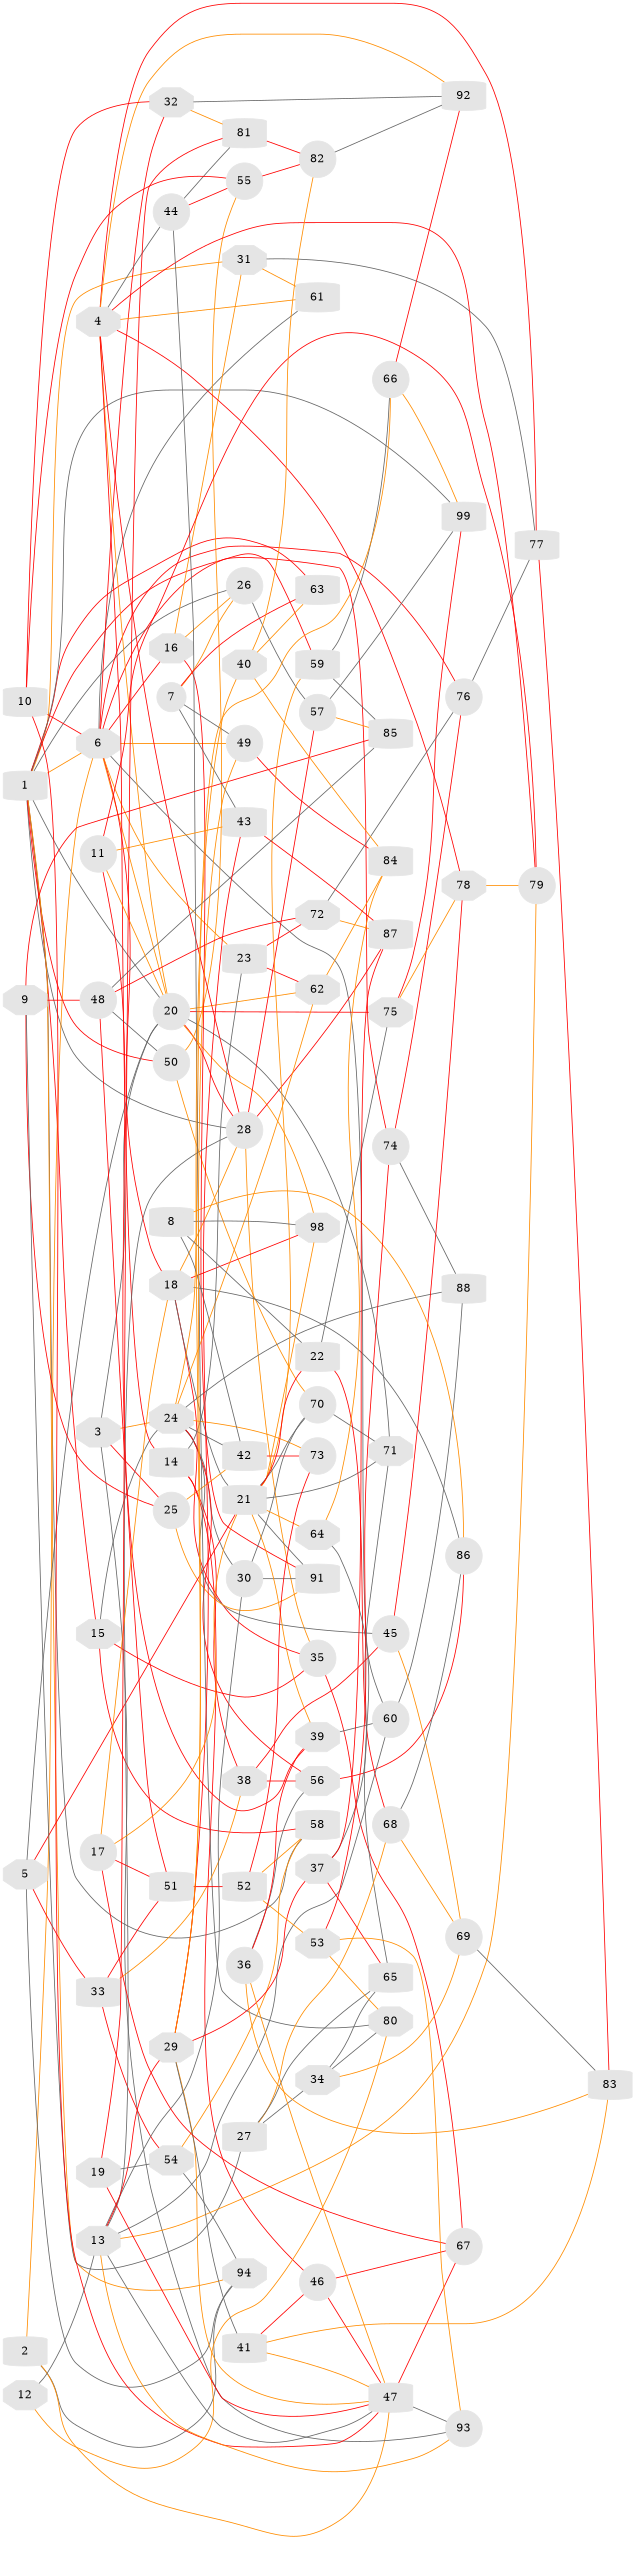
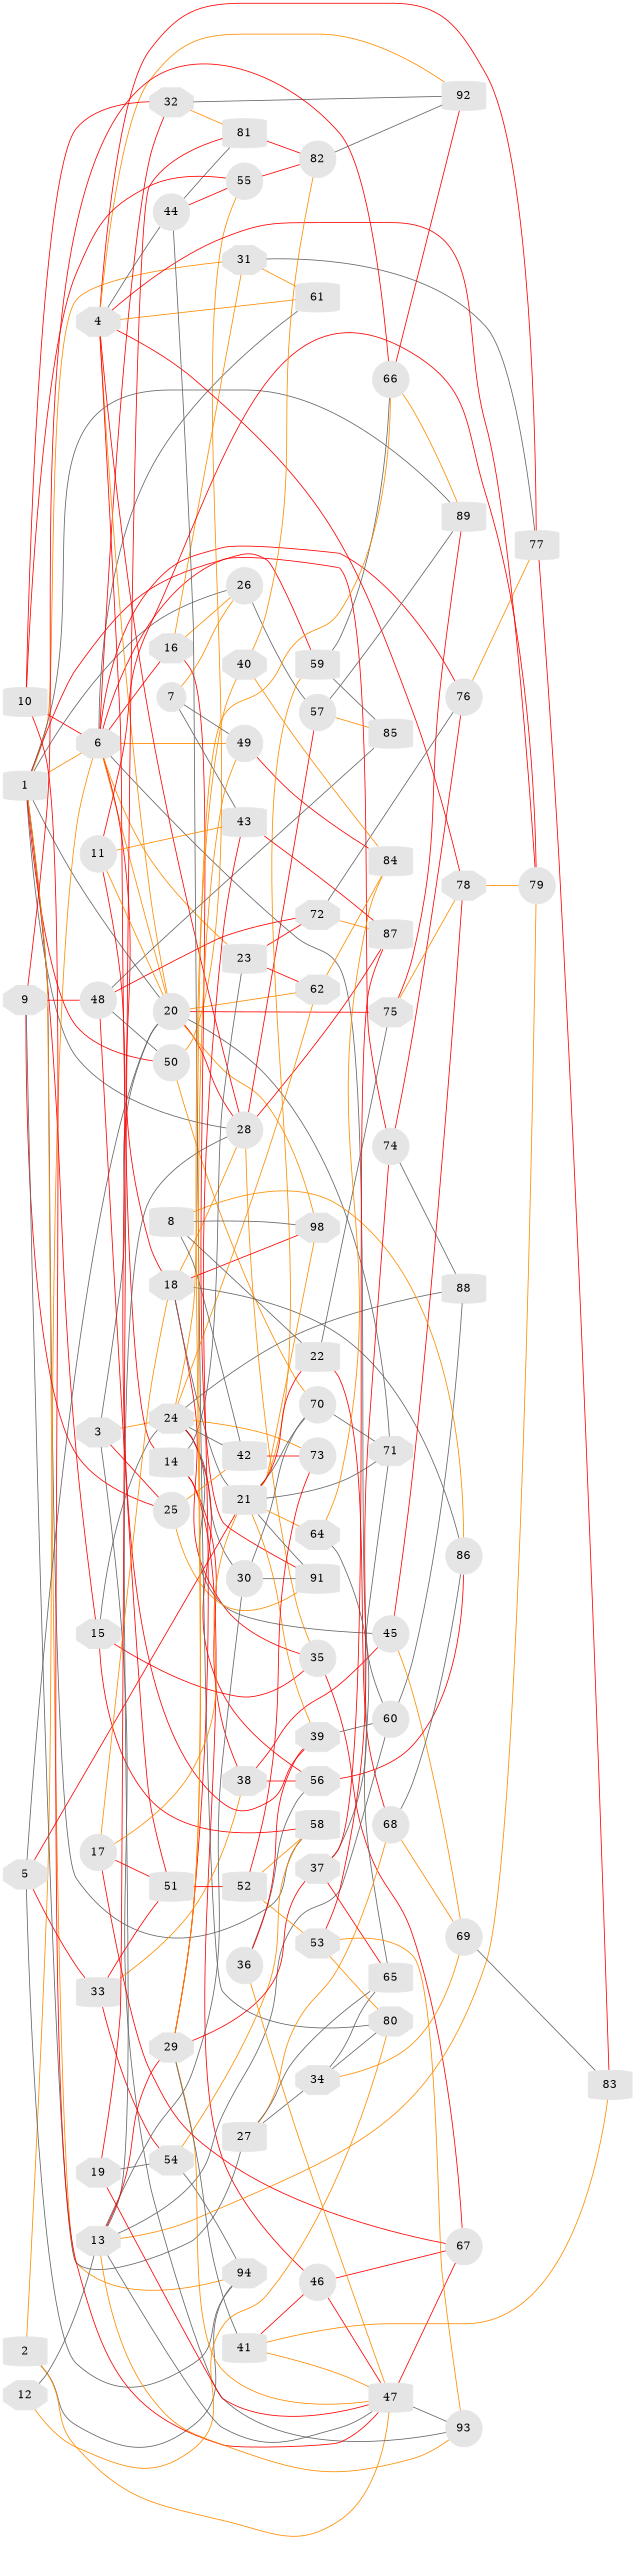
node "99": label "99" -> "89"
node "63": removed
edge "77" -- "76": color gray40 -> darkorange
edge "85" -- "9": now "66" -- "9"
edge "36" -- "83": removed
